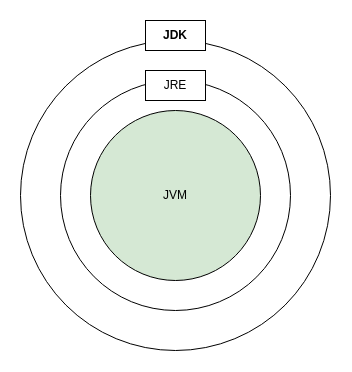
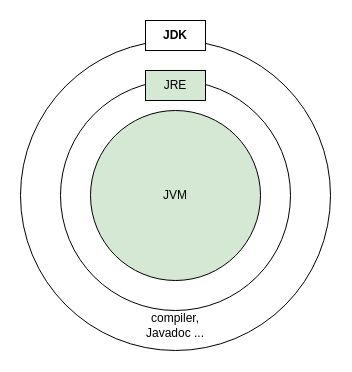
node "JRE": fillcolor #ffffff -> #d5e8d4
node "compiler, Javadoc ...": added
